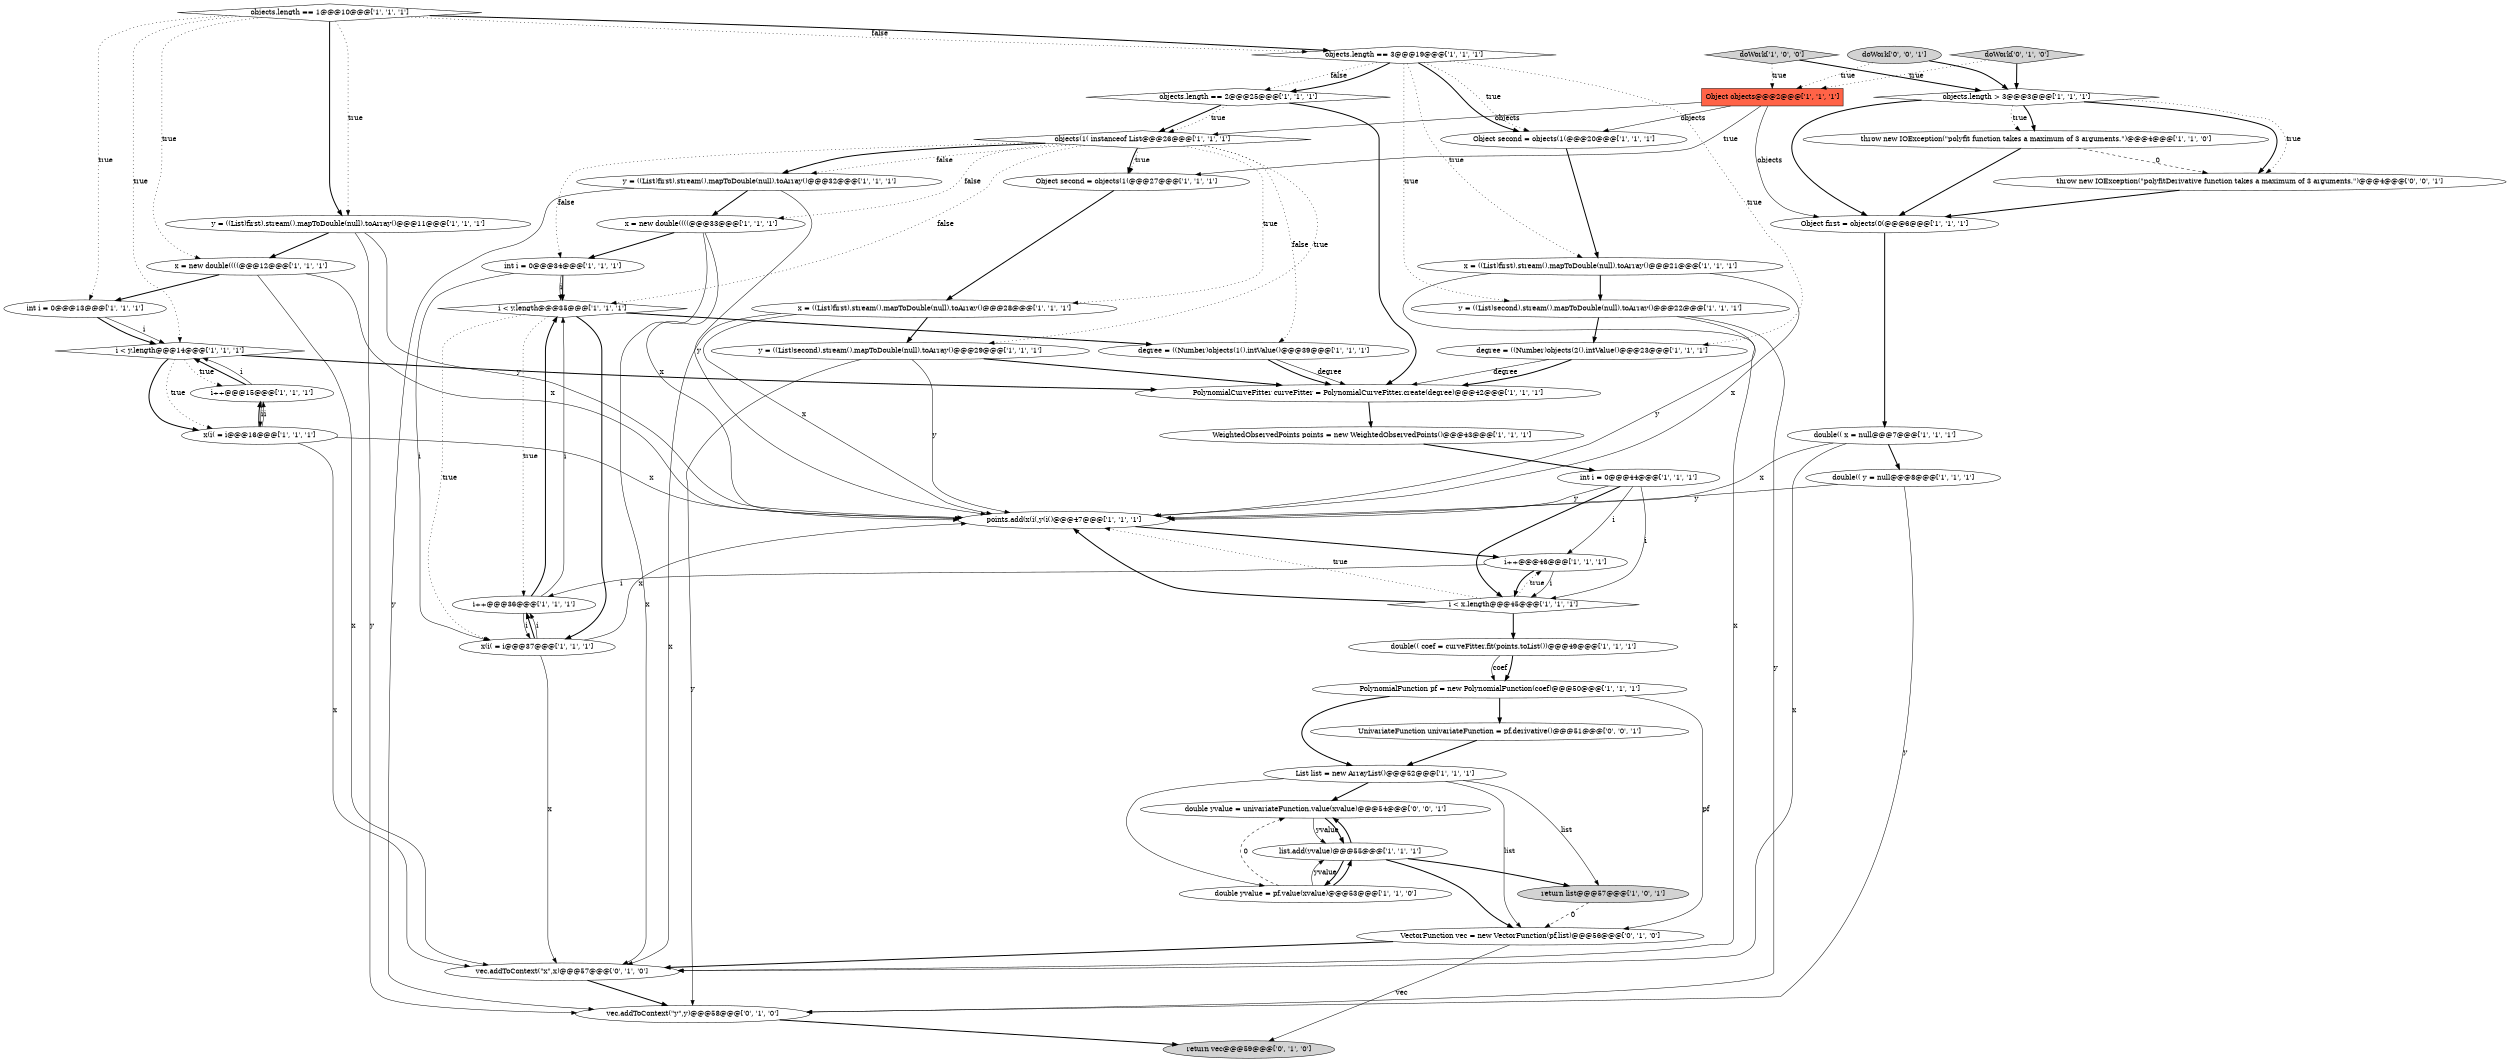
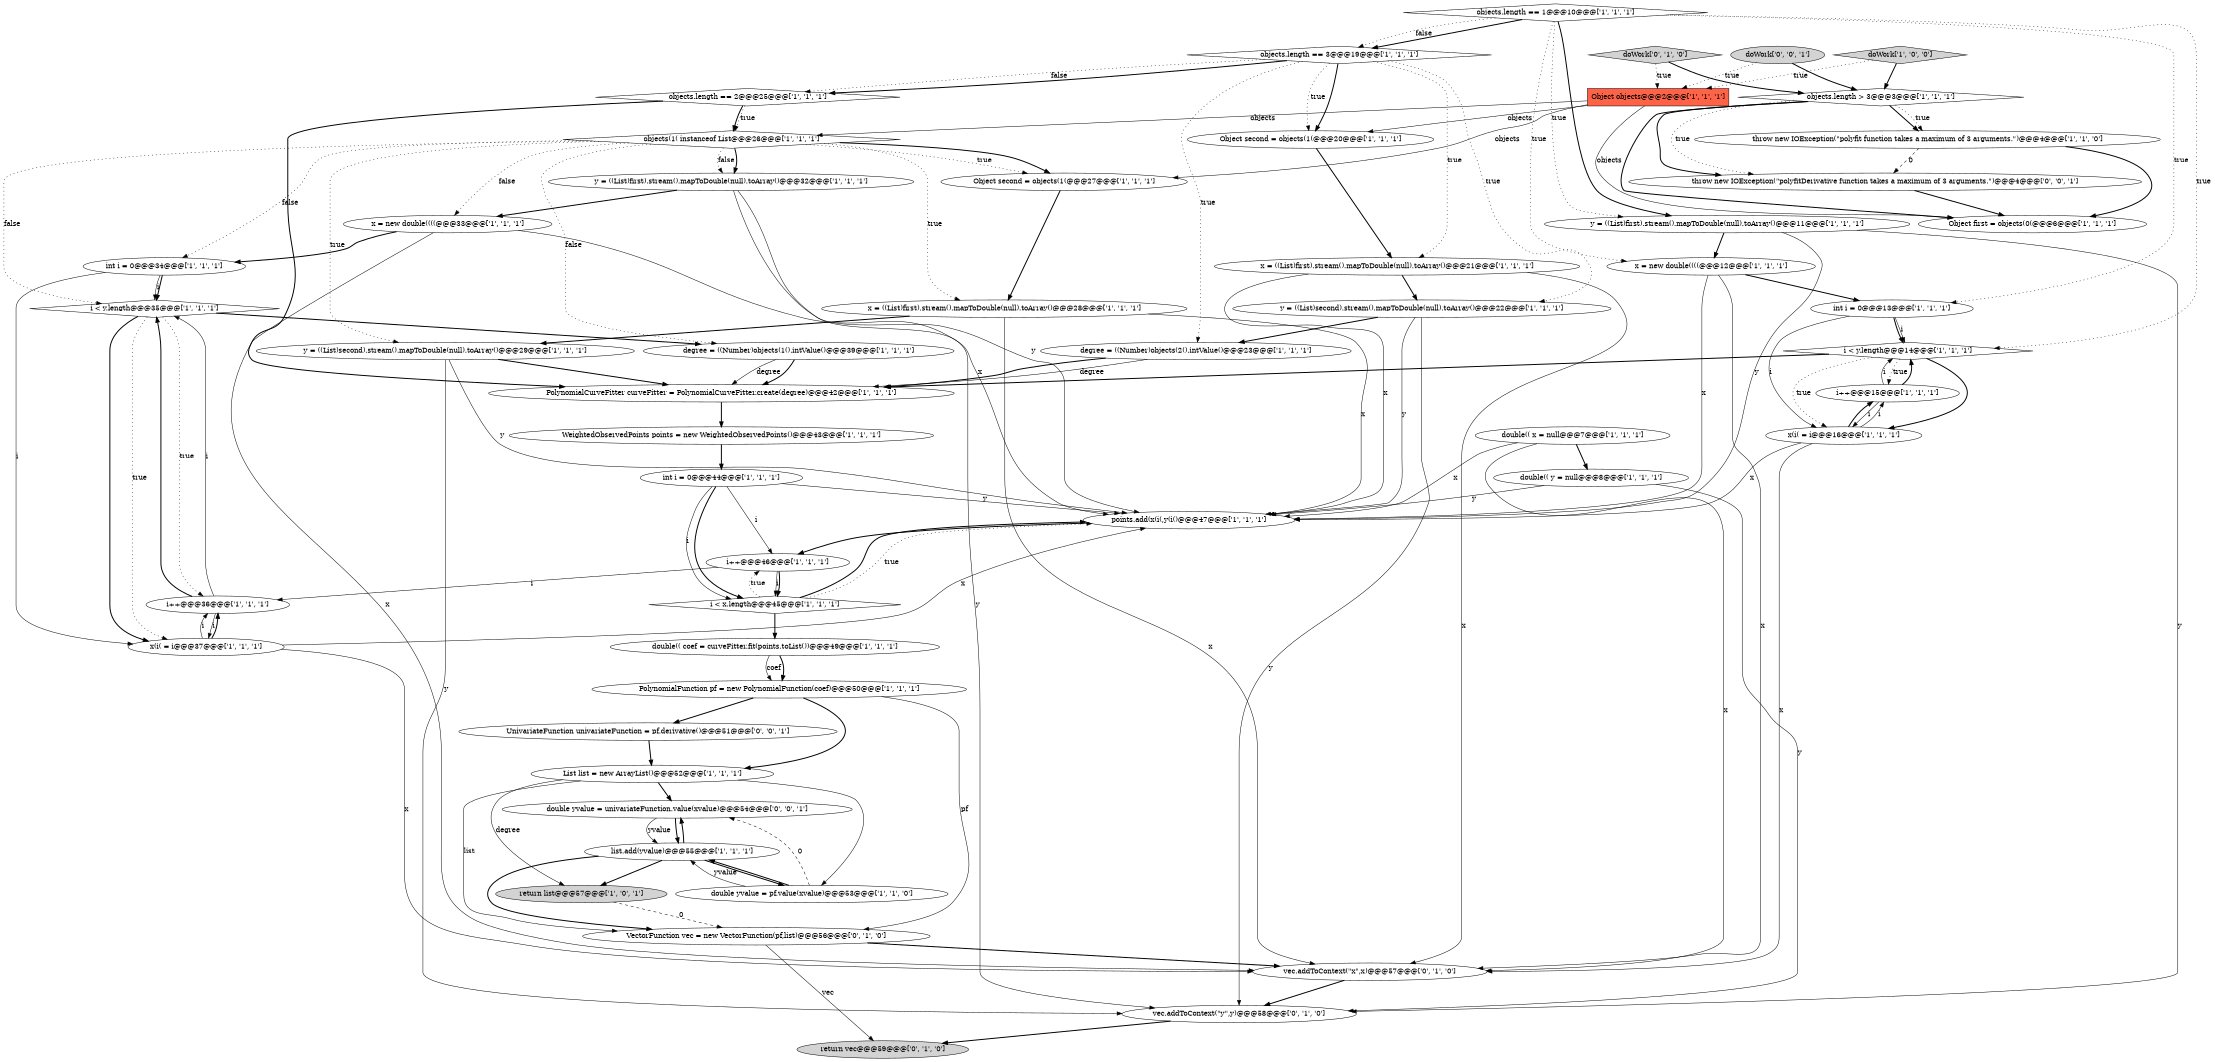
edge "Object objects@@@2@@@['1', '1', '1']" -> "Object second = objects(1(@@@27@@@['1', '1', '1']": label "true" -> "objects"
edge "Object first = objects(0(@@@6@@@['1', '1', '1']" -> "double(( x = null@@@7@@@['1', '1', '1']": removed
edge "int i = 0@@@13@@@['1', '1', '1']" -> "x(i( = i@@@16@@@['1', '1', '1']": added, label "i"
edge "List list = new ArrayList()@@@52@@@['1', '1', '1']" -> "return list@@@57@@@['1', '0', '1']": label "list" -> "degree"
